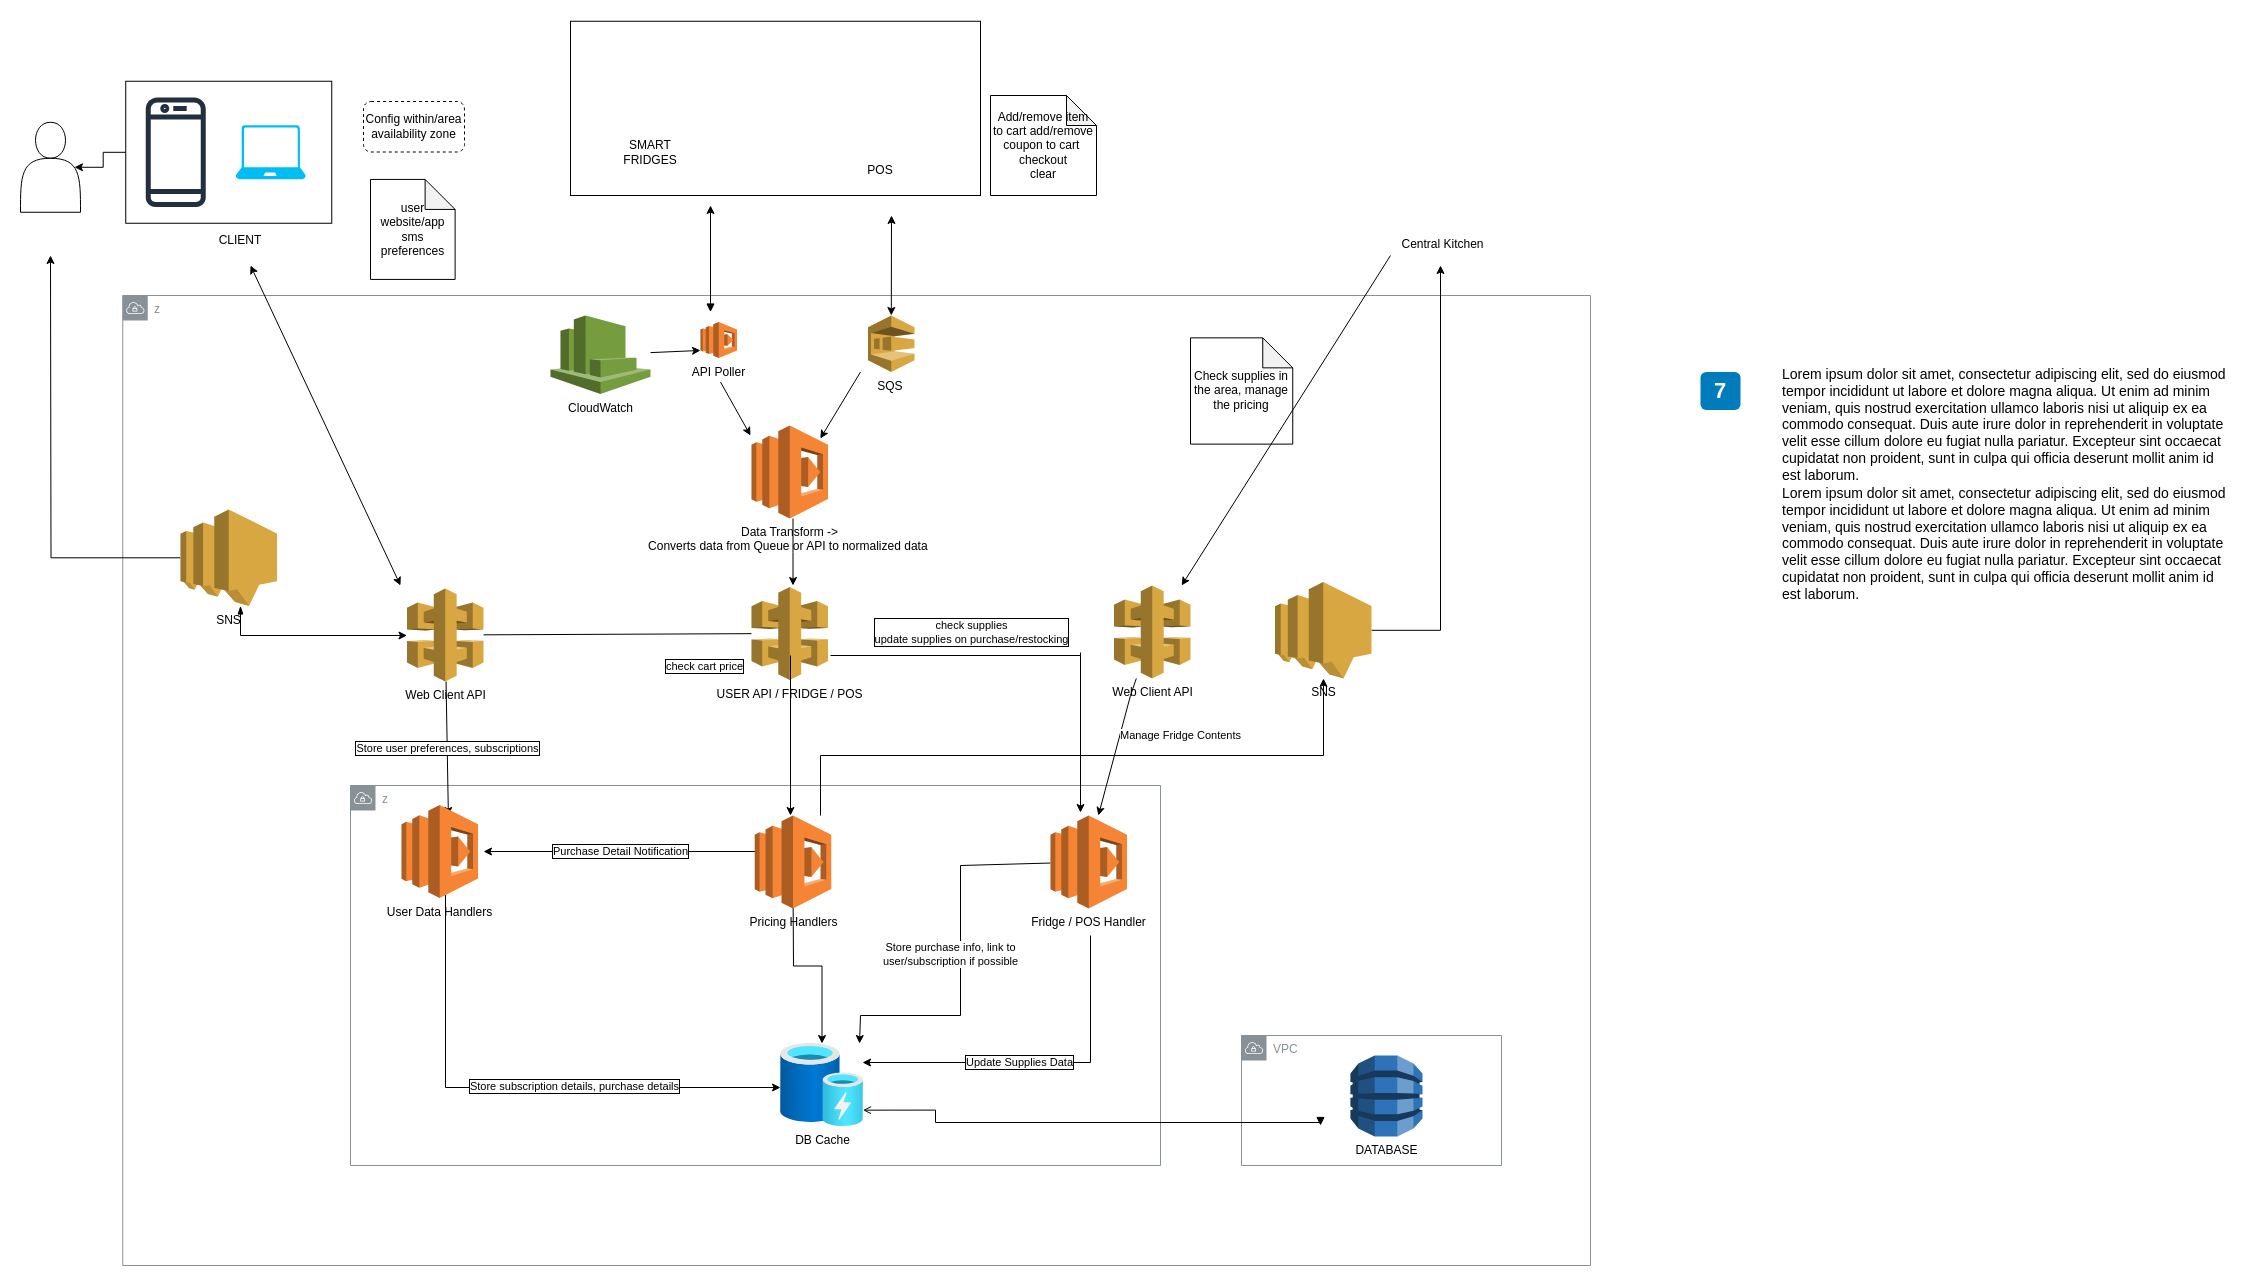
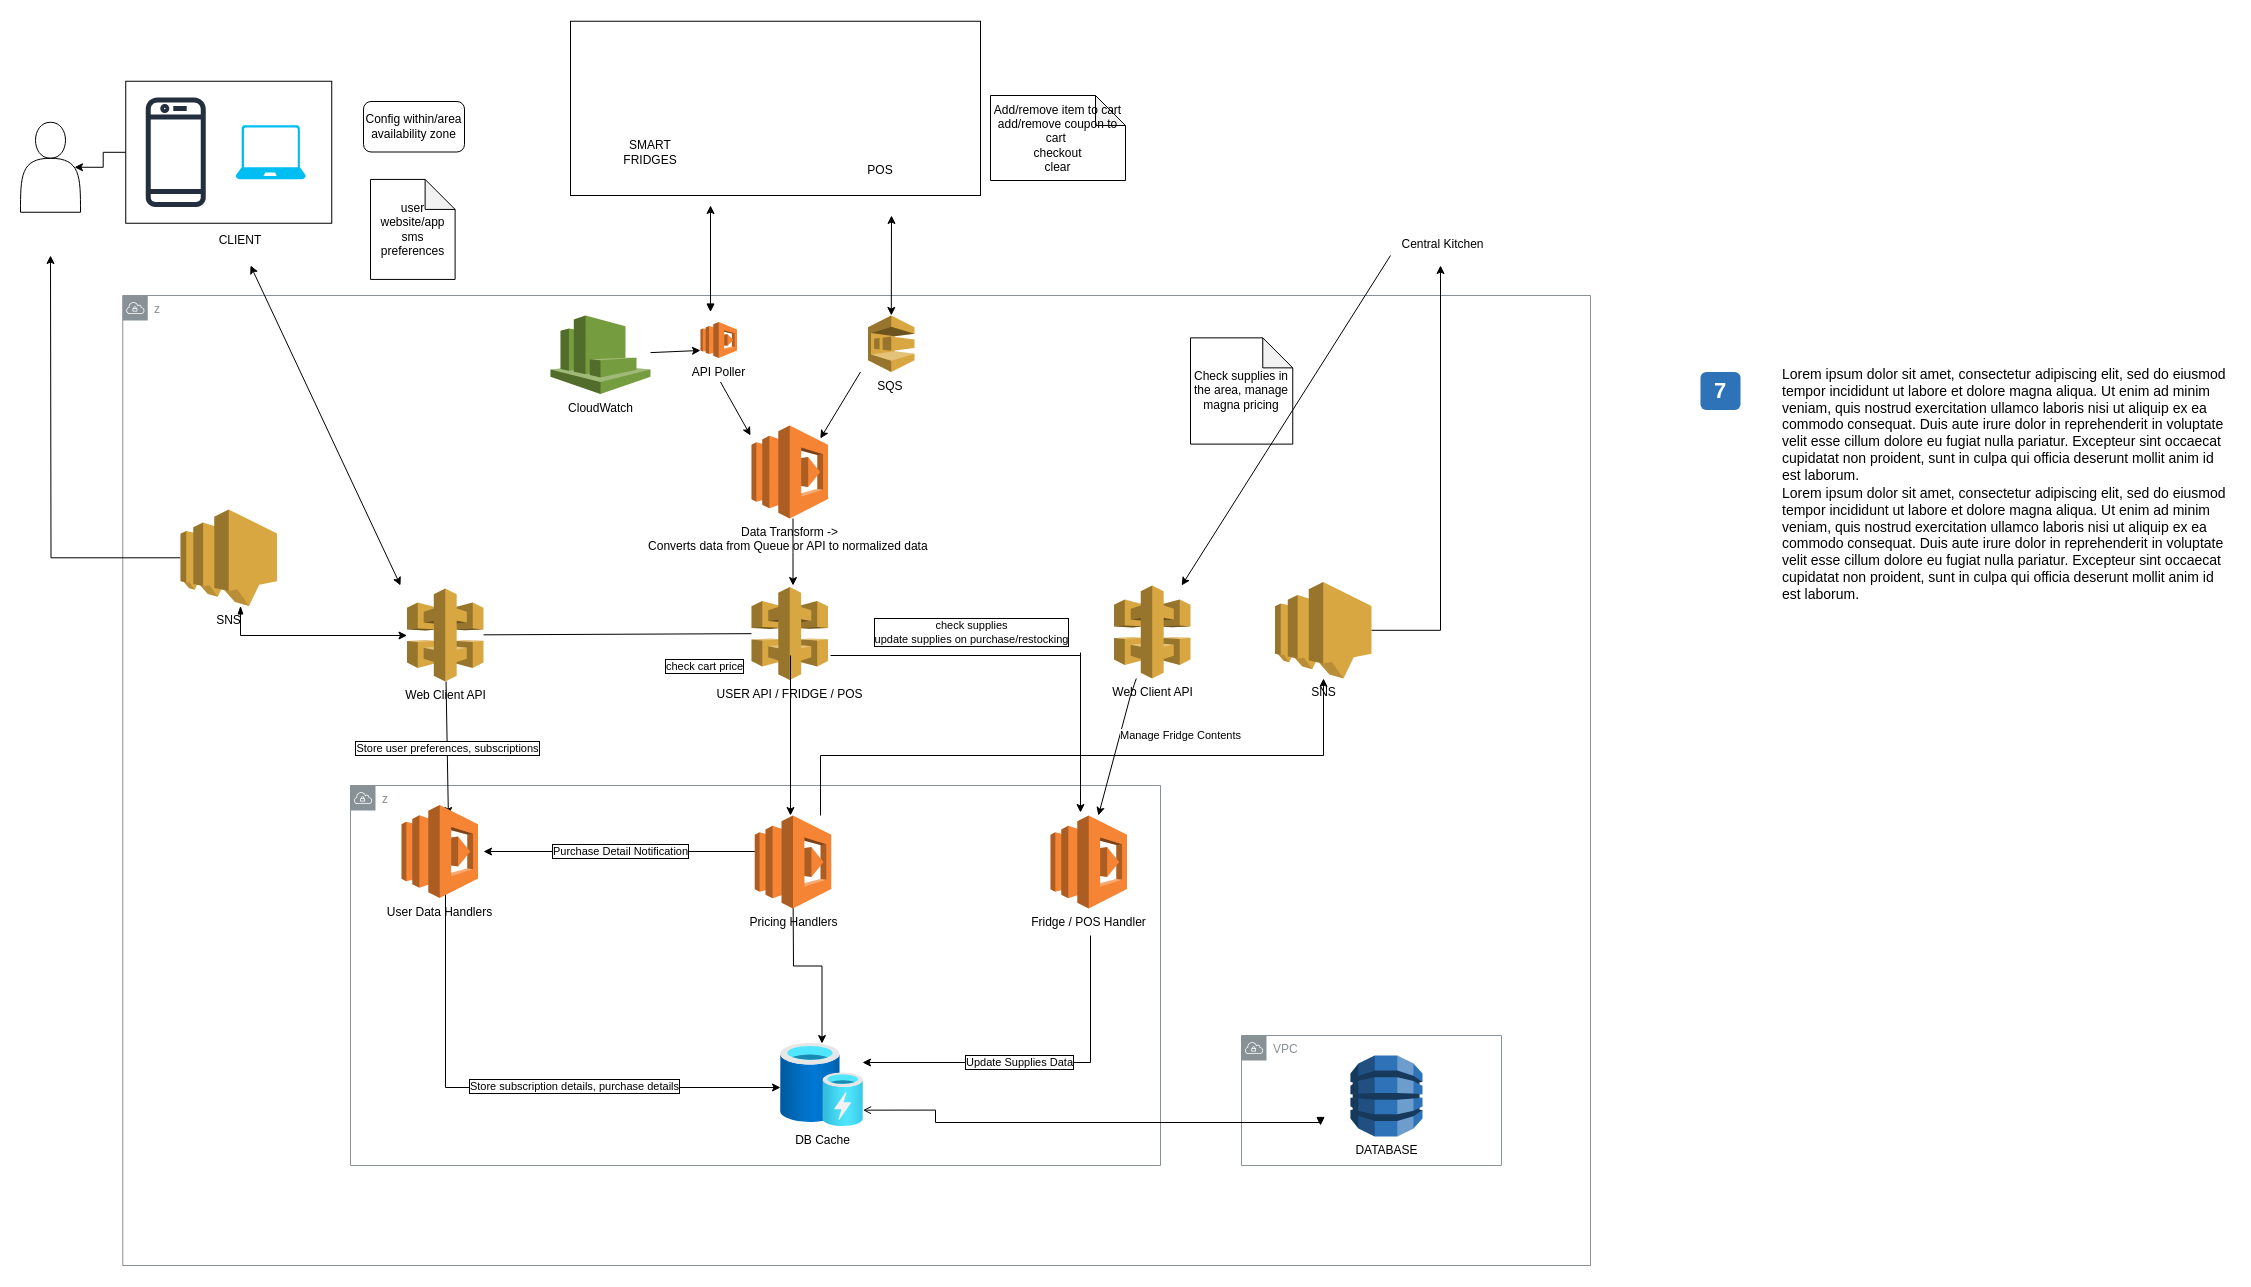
node "Config within/area availability zone": style dashed -> solid
node "Add/remove item to cart add/remove coupon to cart checkout clear": size 106x100 -> 135x85
node "Check supplies in the area, manage the pricing": label "Check supplies in the area, manage the pricing" -> "Check supplies in the area, manage magna pricing"
node "7": fillcolor #007cbd -> #2e73b8
edge "Fridge / POS Handler" -> "DB Cache": removed, label "Store purchase info, link to user/subscription if possible"
